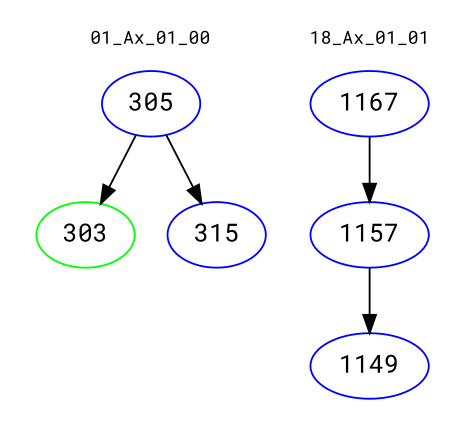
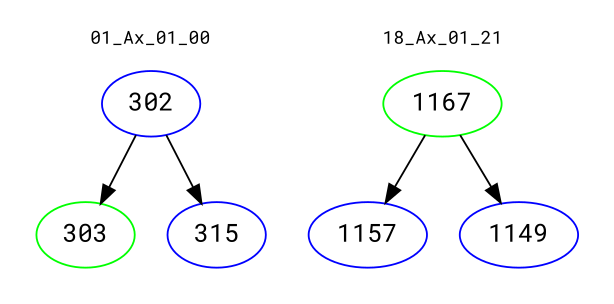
cluster "18_Ax_01_01": label "18_Ax_01_01" -> "18_Ax_01_21"
node "305": label "305" -> "302"
node "1167": color blue -> green
edge "1157" -> "1149": now "1167" -> "1149"
